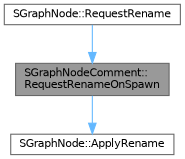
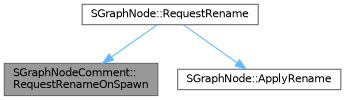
edge "SGraphNodeComment:: RequestRenameOnSpawn" -> "SGraphNode::ApplyRename": now "SGraphNode::RequestRename" -> "SGraphNode::ApplyRename"
